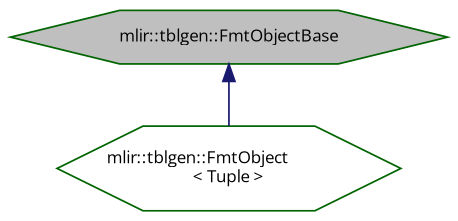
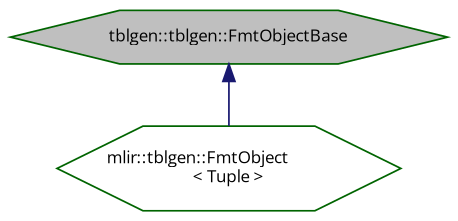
node "mlir::tblgen::FmtObjectBase": label "mlir::tblgen::FmtObjectBase" -> "tblgen::tblgen::FmtObjectBase"
